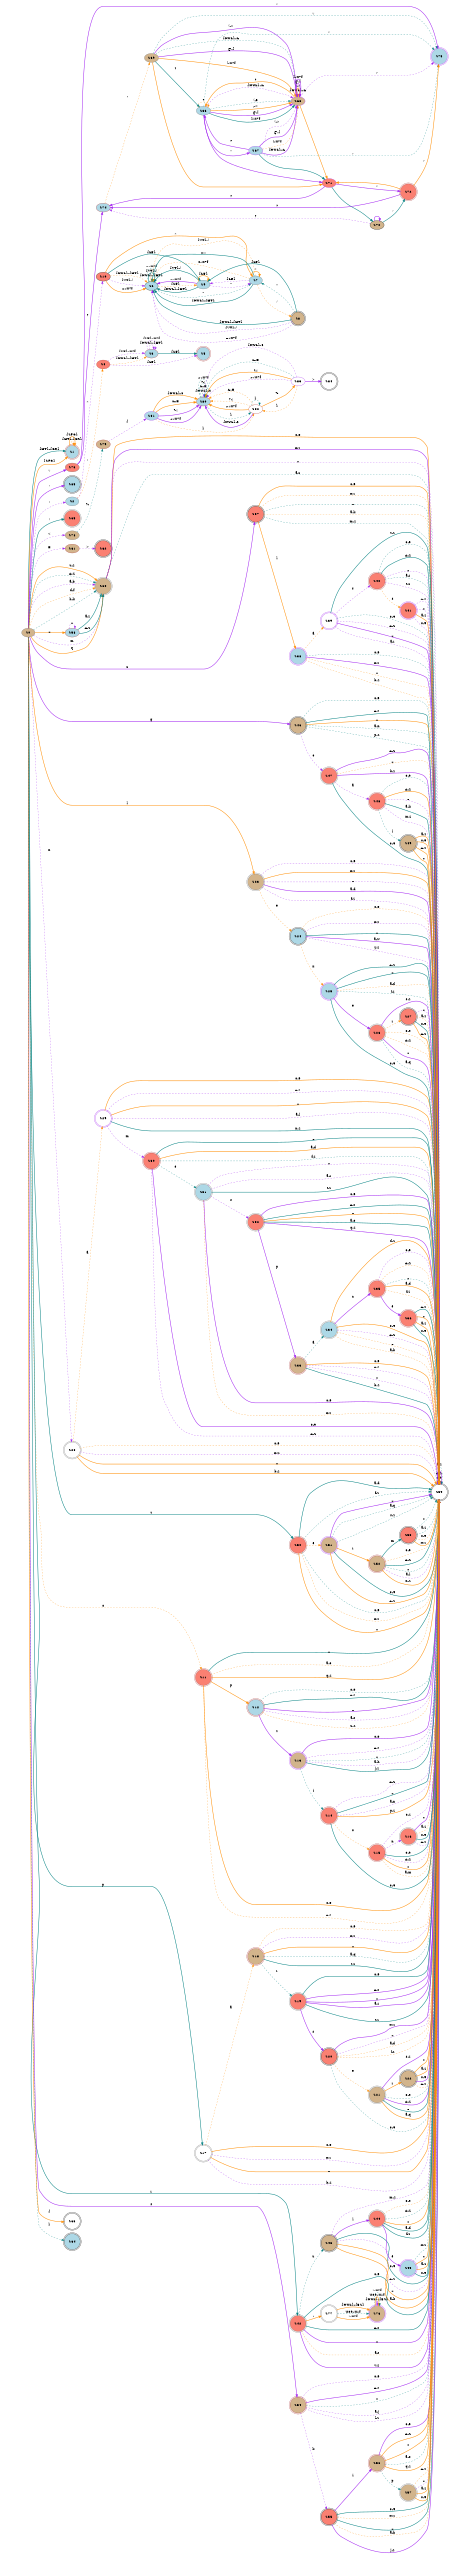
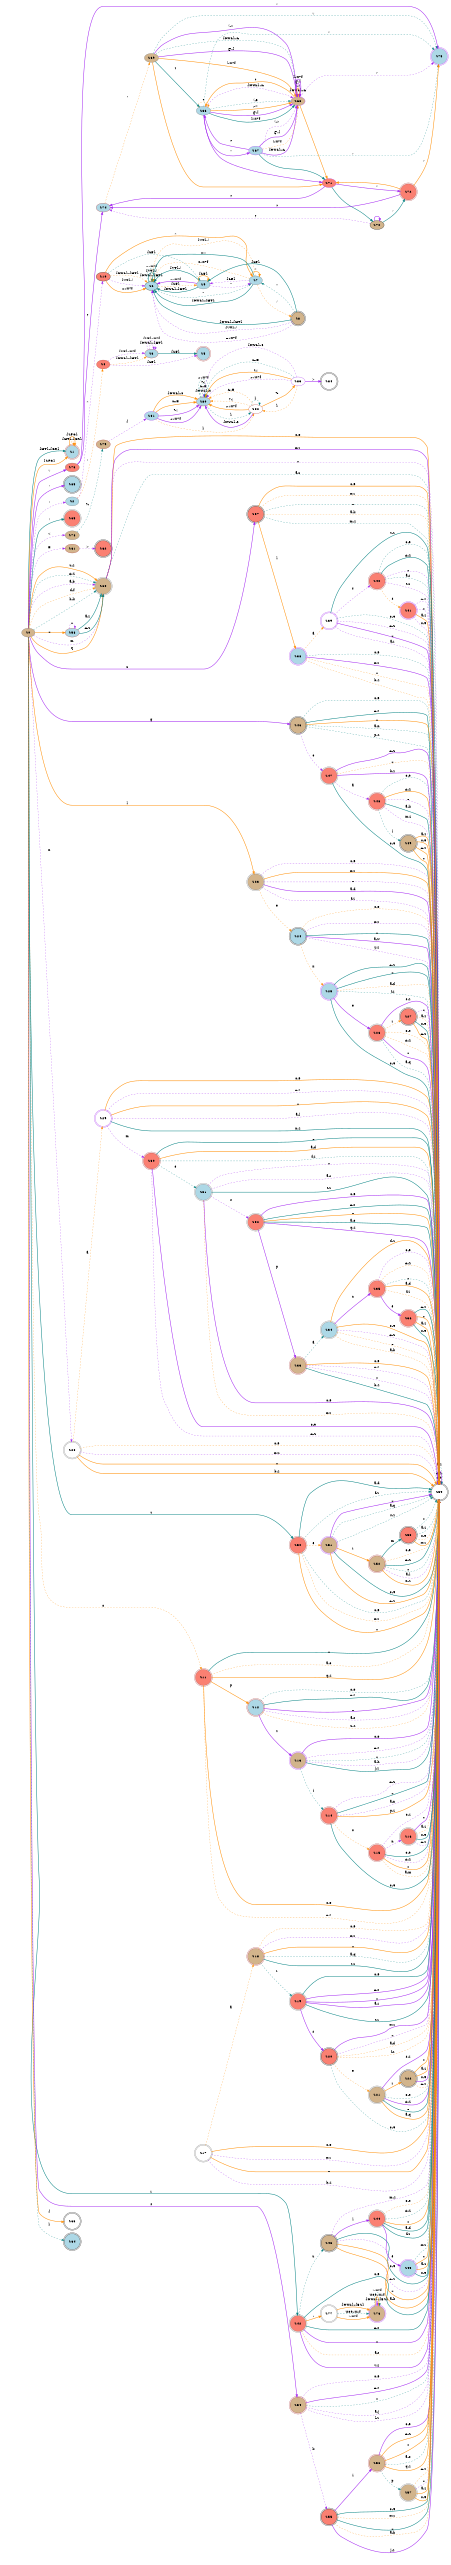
edge "S10" -> "S9": style bold -> dashed
edge "S0" -> "S17": removed, label "p"
